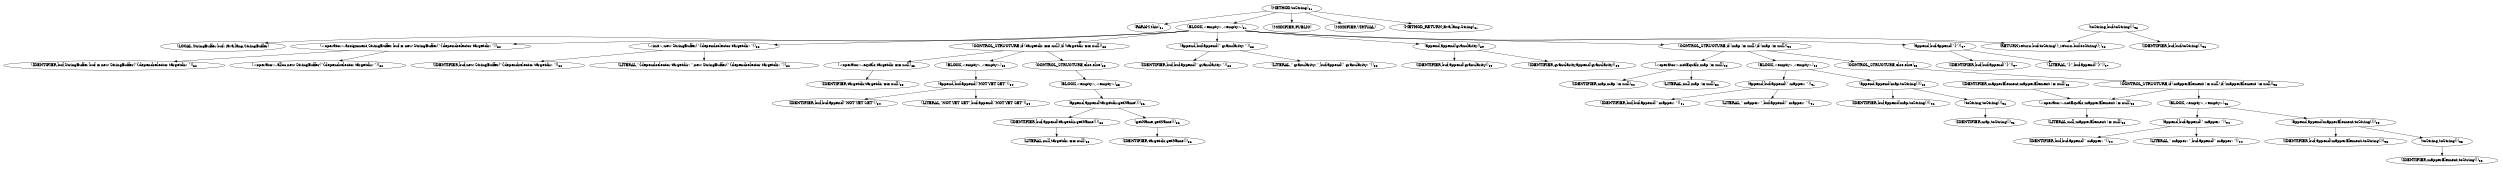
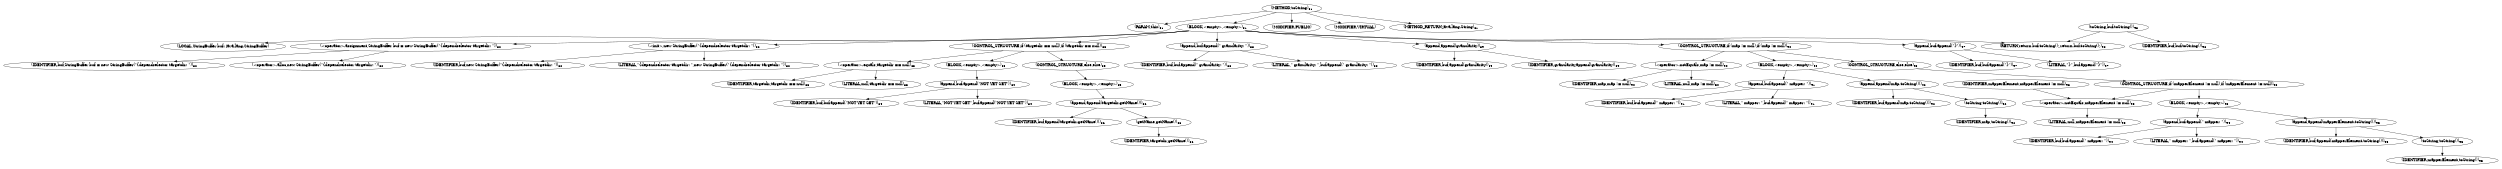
edge "(IDENTIFIER,buf,append(targetdir.getName()))" -> "(LITERAL,null,targetdir == null)": now "(<operator>.equals,targetdir == null)" -> "(LITERAL,null,targetdir == null)"
